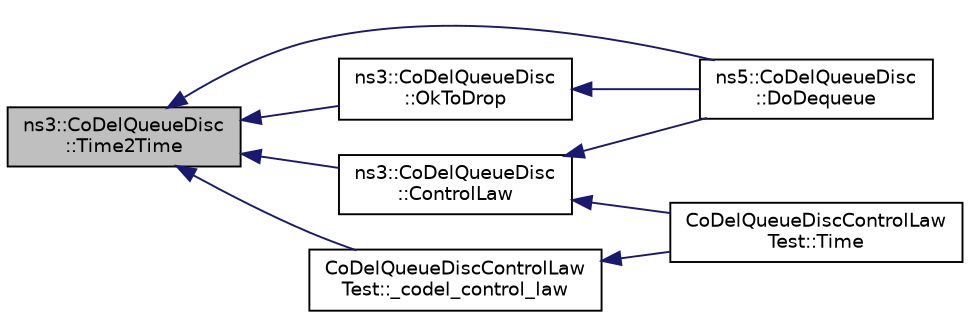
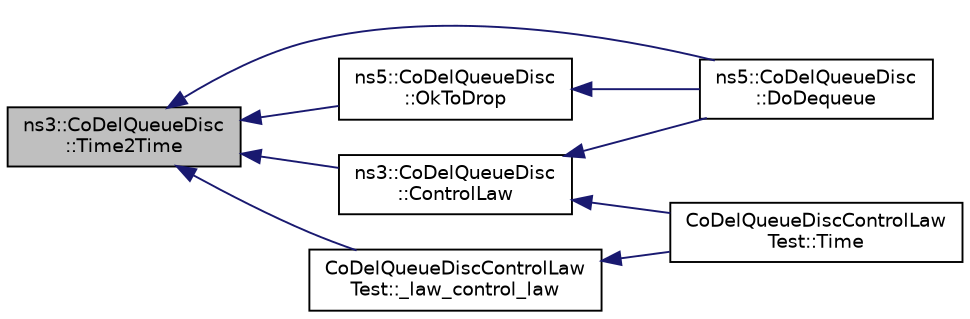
node "ns3::CoDelQueueDisc ::OkToDrop": label "ns3::CoDelQueueDisc ::OkToDrop" -> "ns5::CoDelQueueDisc ::OkToDrop"
node "CoDelQueueDiscControlLaw Test::_codel_control_law": label "CoDelQueueDiscControlLaw Test::_codel_control_law" -> "CoDelQueueDiscControlLaw Test::_law_control_law"
